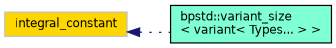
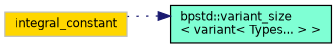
edge "bpstd::variant_size < variant< Types... > >" -> "integral_constant": reversed
